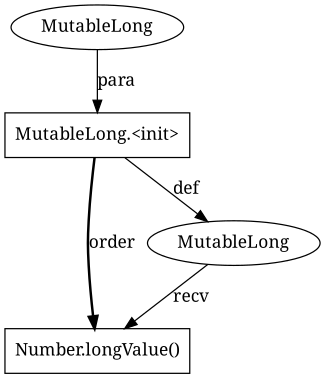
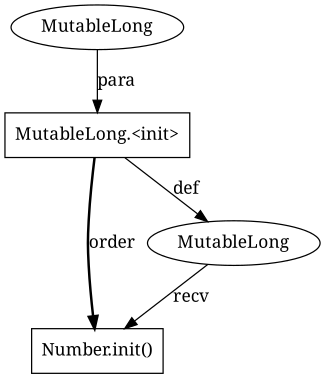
node "Number.longValue()": label "Number.longValue()" -> "Number.init()"
